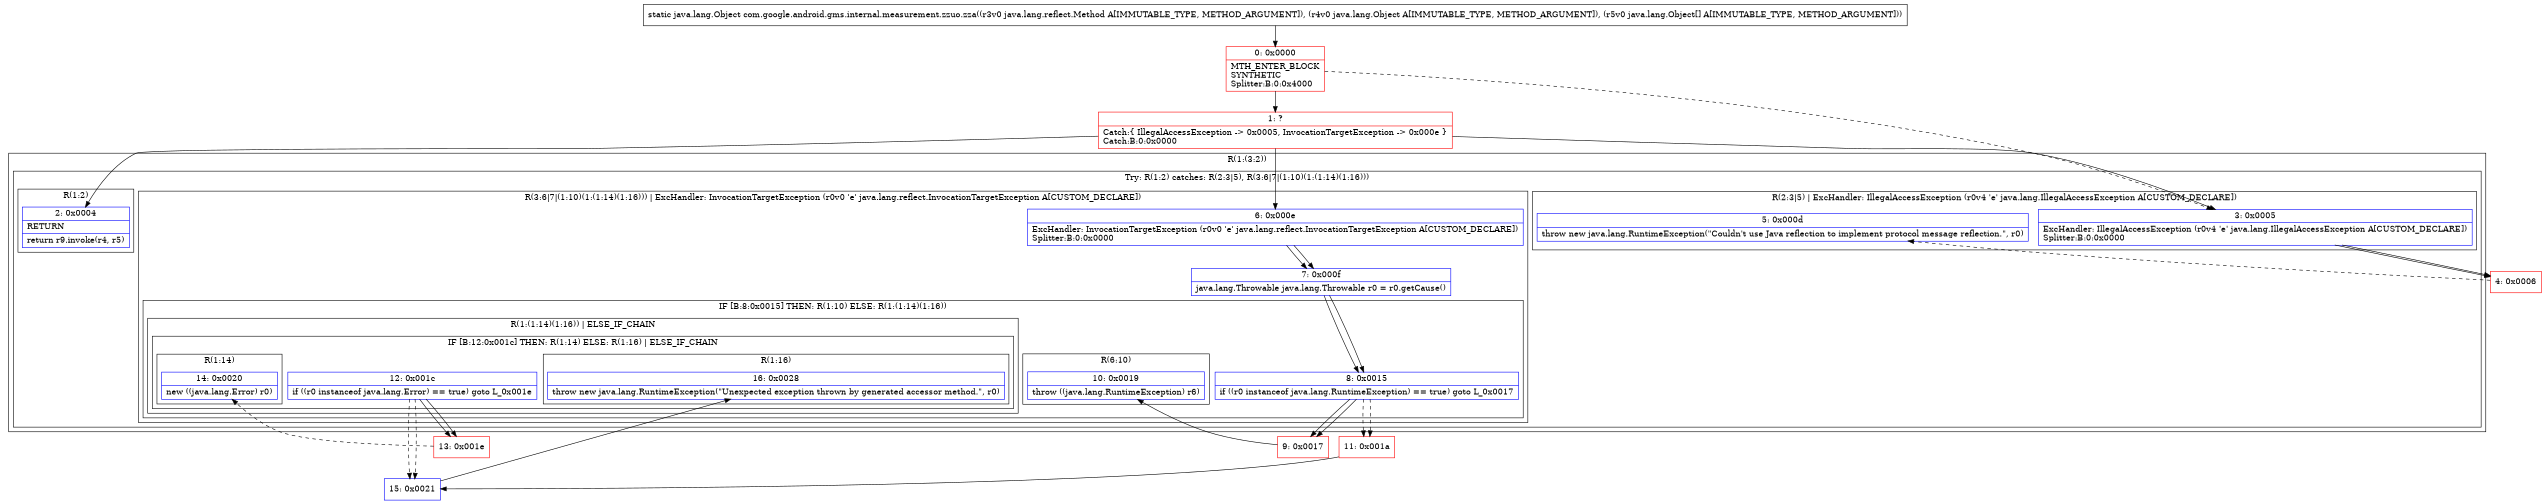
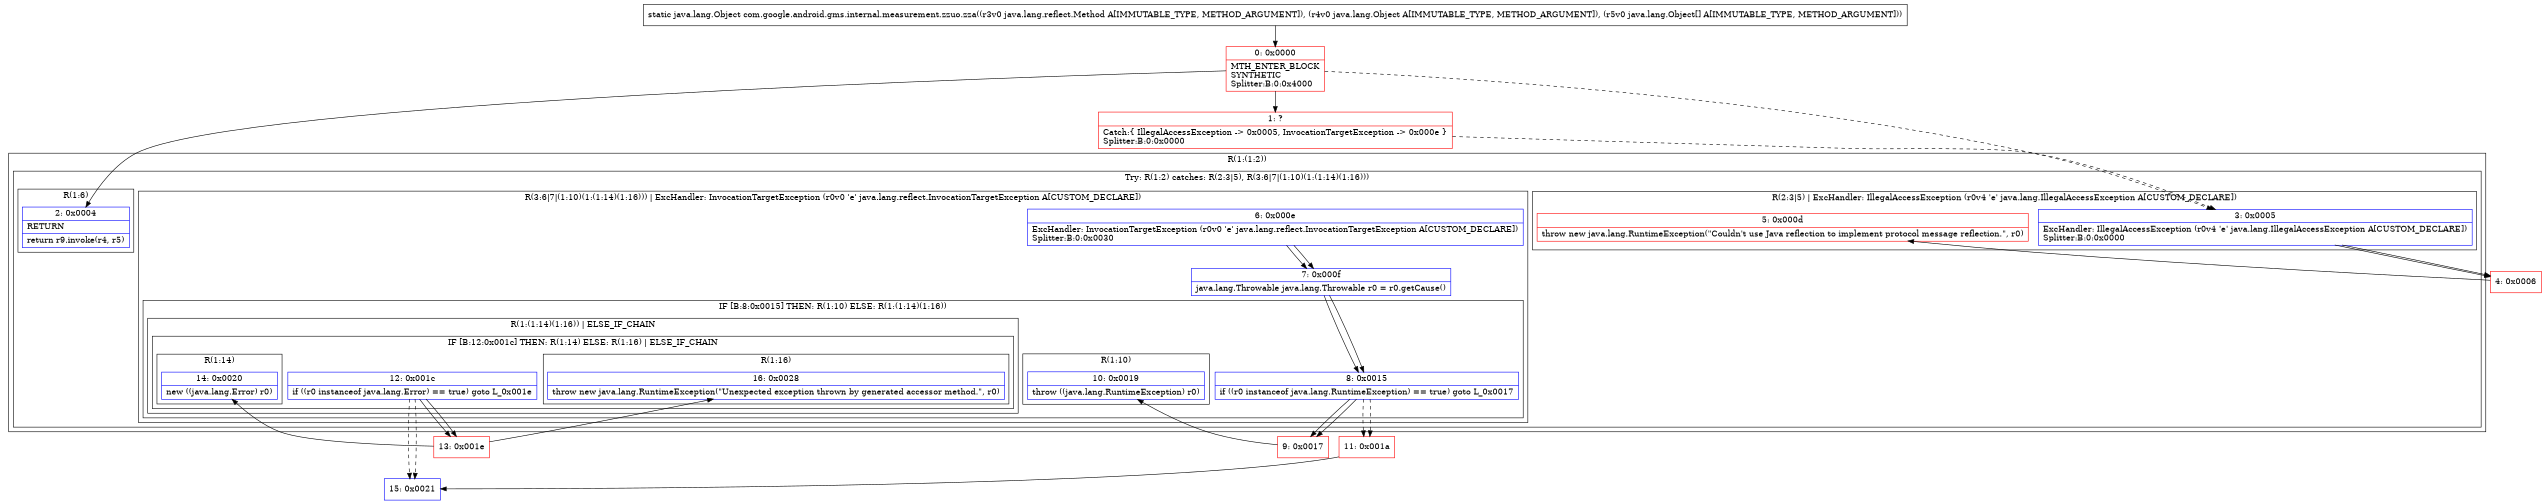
node "1: ?": text "Catch:B:0:0x0000" -> "Splitter:B:0:0x0000"
edge "1: ?" -> "3: 0x0005": style solid -> dashed
edge "1: ?" -> "2: 0x0004": now "0: 0x0000" -> "2: 0x0004"
cluster "R(1:(3:2))": label "R(1:(3:2))" -> "R(1:(1:2))"
edge "1: ?" -> "6: 0x000e": removed
cluster "R(1:2)": label "R(1:2)" -> "R(1:6)"
node "5: 0x000d": color blue -> red
node "6: 0x000e": text "Splitter:B:0:0x0000" -> "Splitter:B:0:0x0030"
edge "4: 0x0006" -> "5: 0x000d": style dashed -> solid
cluster "R(6:10)": label "R(6:10)" -> "R(1:10)"
node "10: 0x0019": text "throw ((java.lang.RuntimeException) r6)" -> "throw ((java.lang.RuntimeException) r0)"
edge "13: 0x001e" -> "14: 0x0020": style dashed -> solid
edge "15: 0x0021" -> "16: 0x0028": now "13: 0x001e" -> "16: 0x0028"
